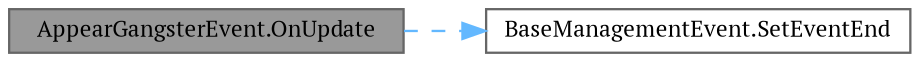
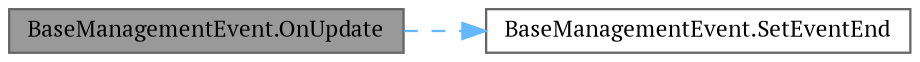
node "AppearGangsterEvent.OnUpdate": label "AppearGangsterEvent.OnUpdate" -> "BaseManagementEvent.OnUpdate"
